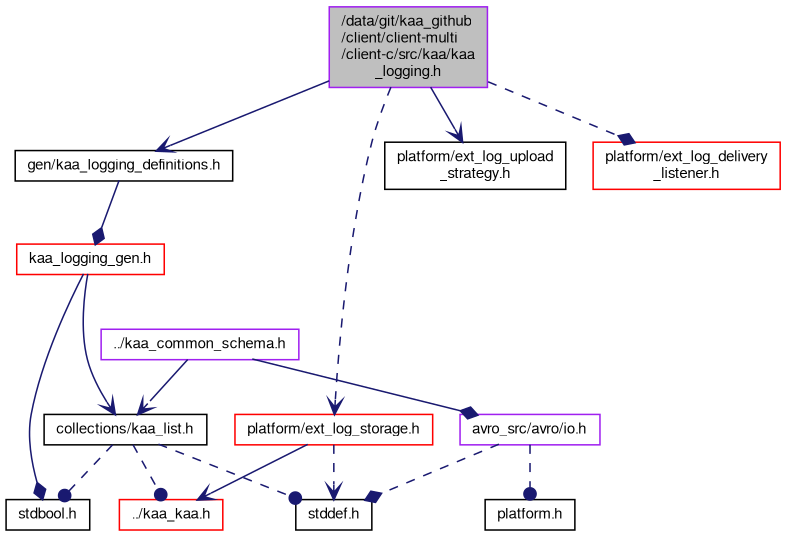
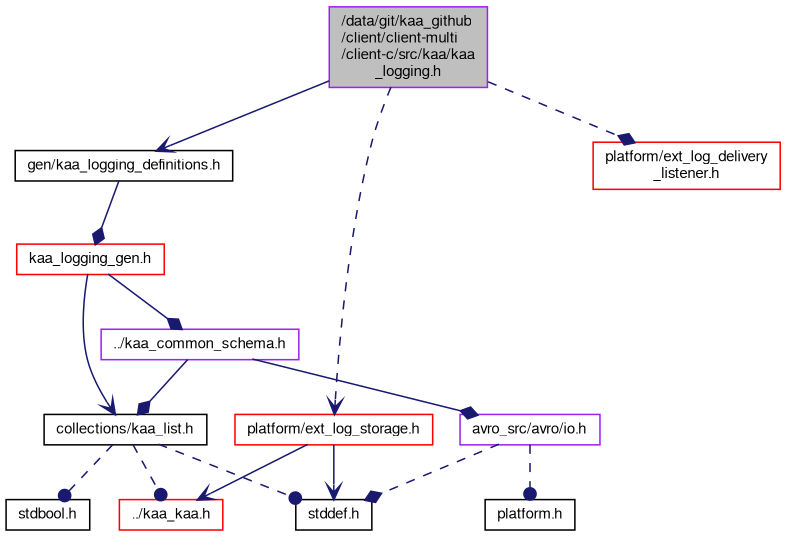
node "platform/ext_log_upload _strategy.h": removed
edge "kaa_logging_gen.h" -> "stdbool.h": now "kaa_logging_gen.h" -> "../kaa_common_schema.h"
edge "../kaa_common_schema.h" -> "collections/kaa_list.h": arrowhead vee -> diamond
edge "platform/ext_log_storage.h" -> "stddef.h": style dashed -> solid
